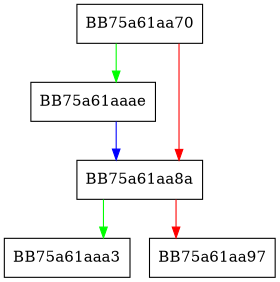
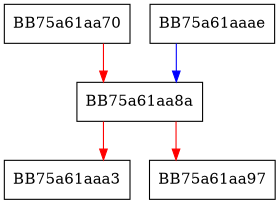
edge "BB75a61aa70" -> "BB75a61aaae": removed
edge "BB75a61aa8a" -> "BB75a61aaa3": color green -> red
